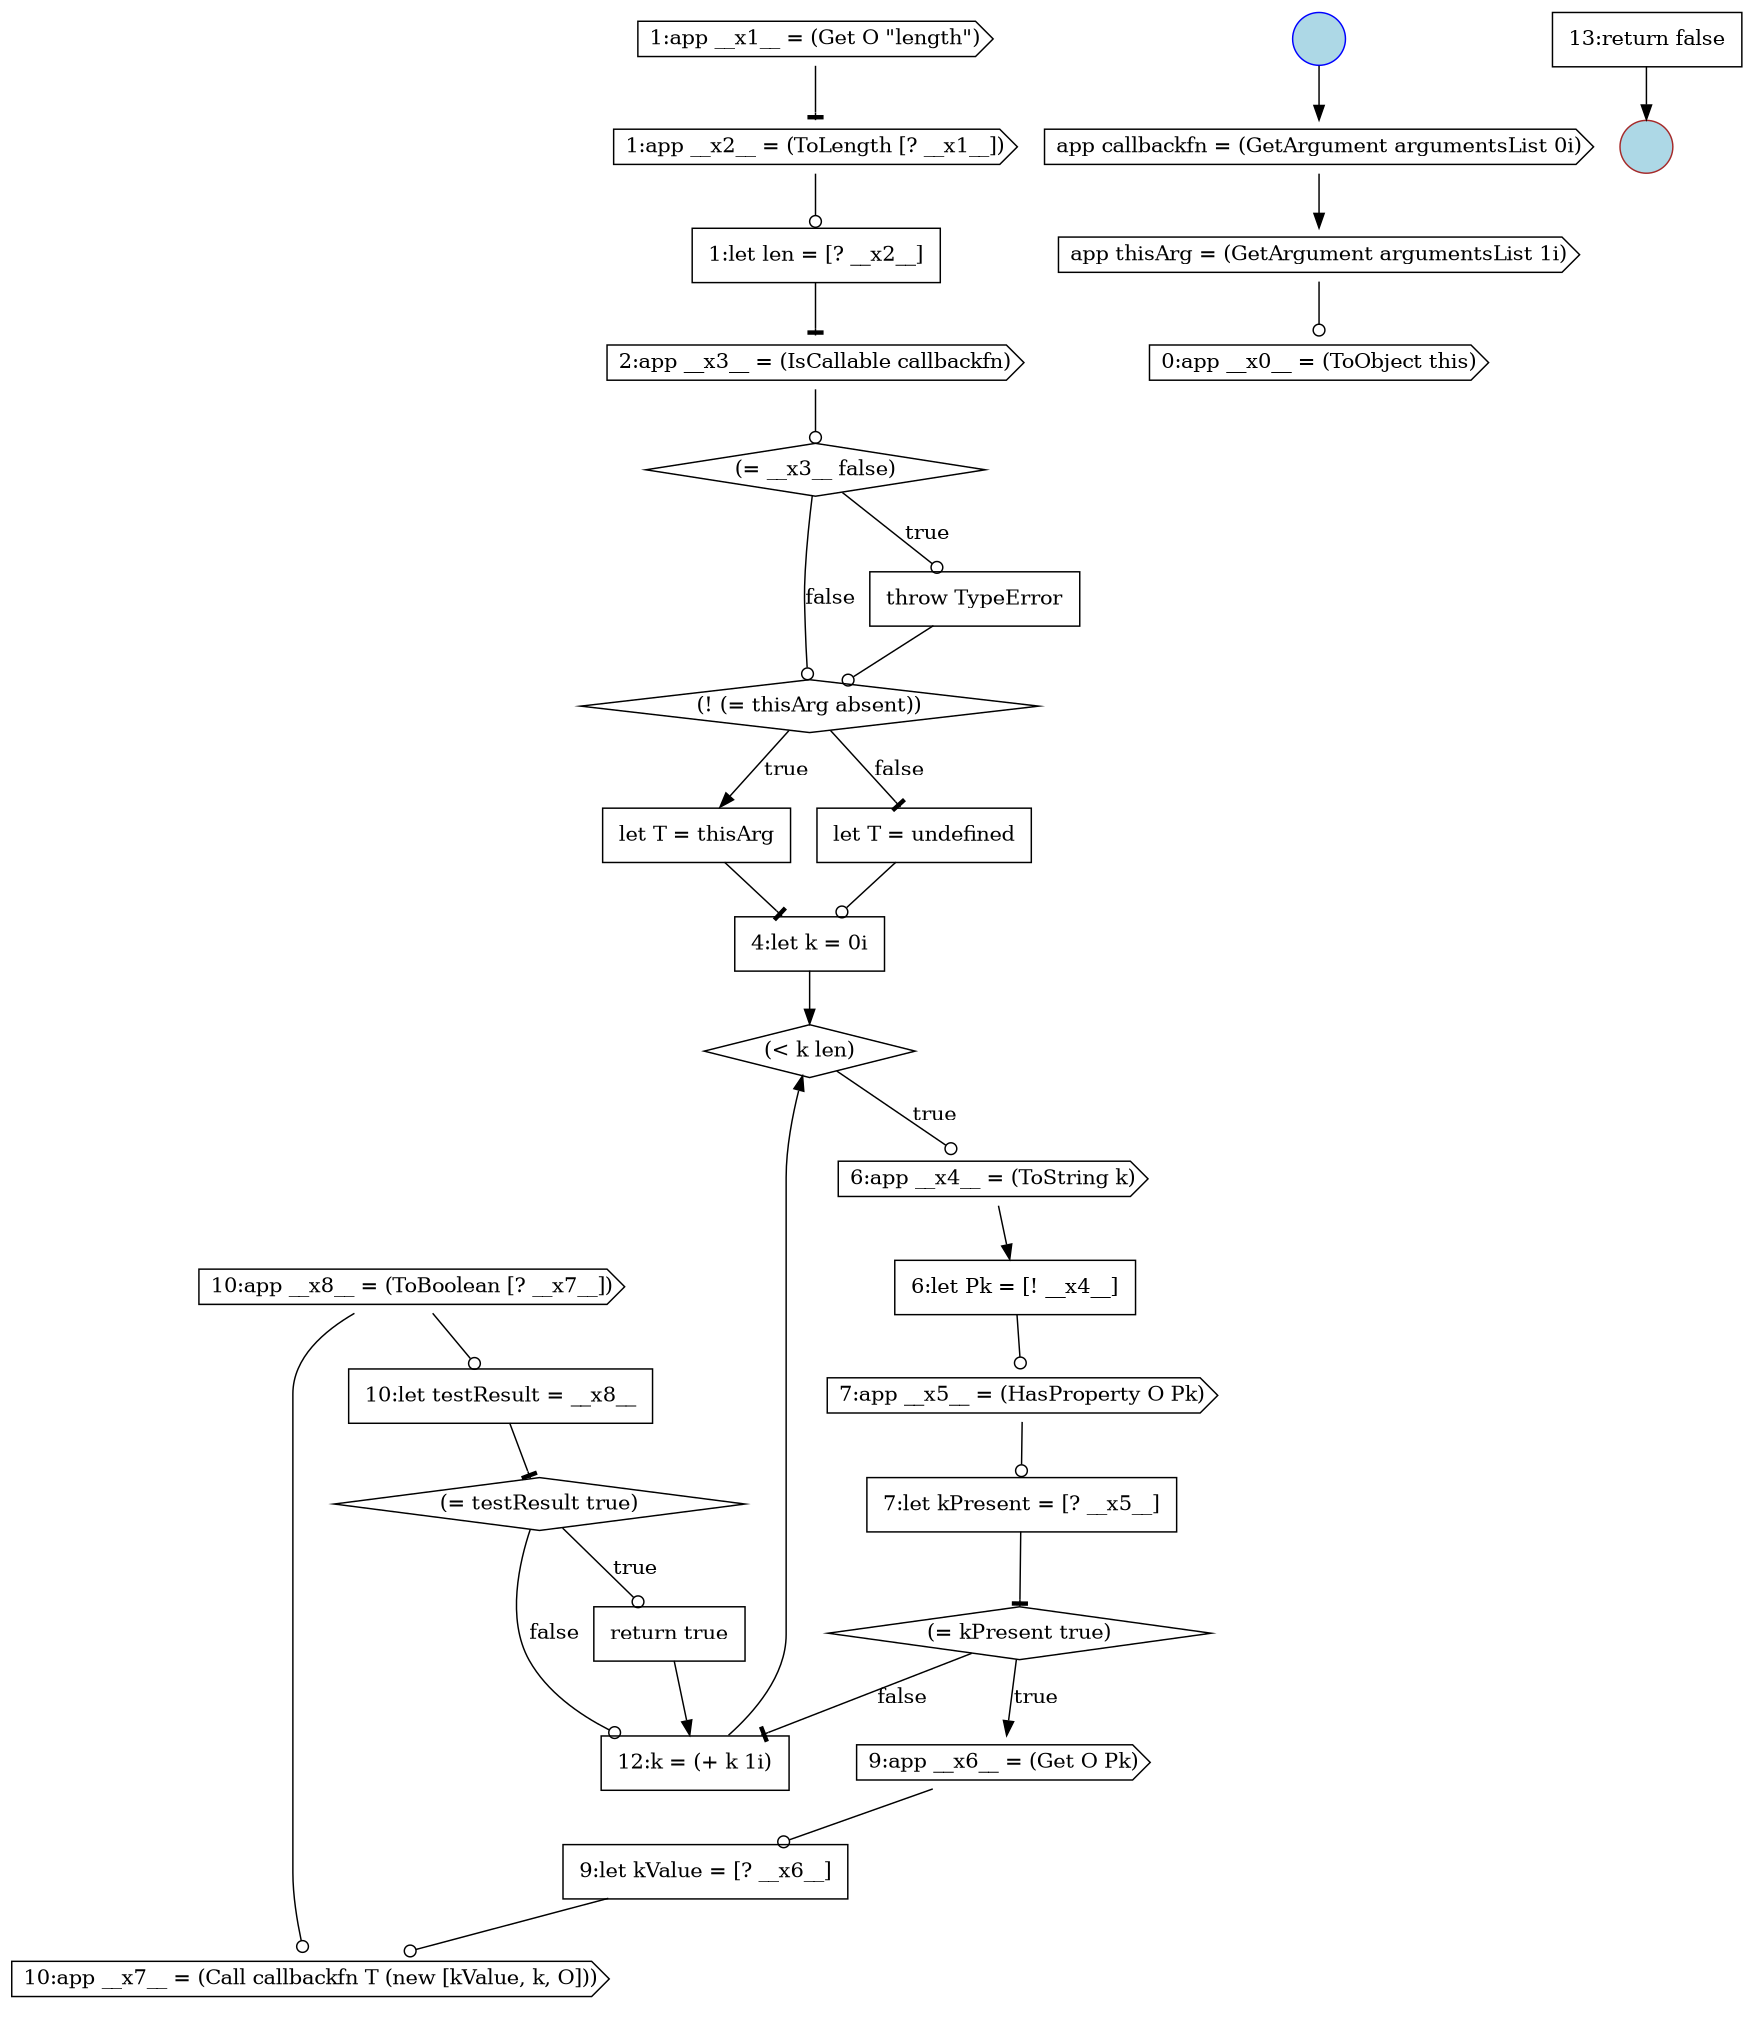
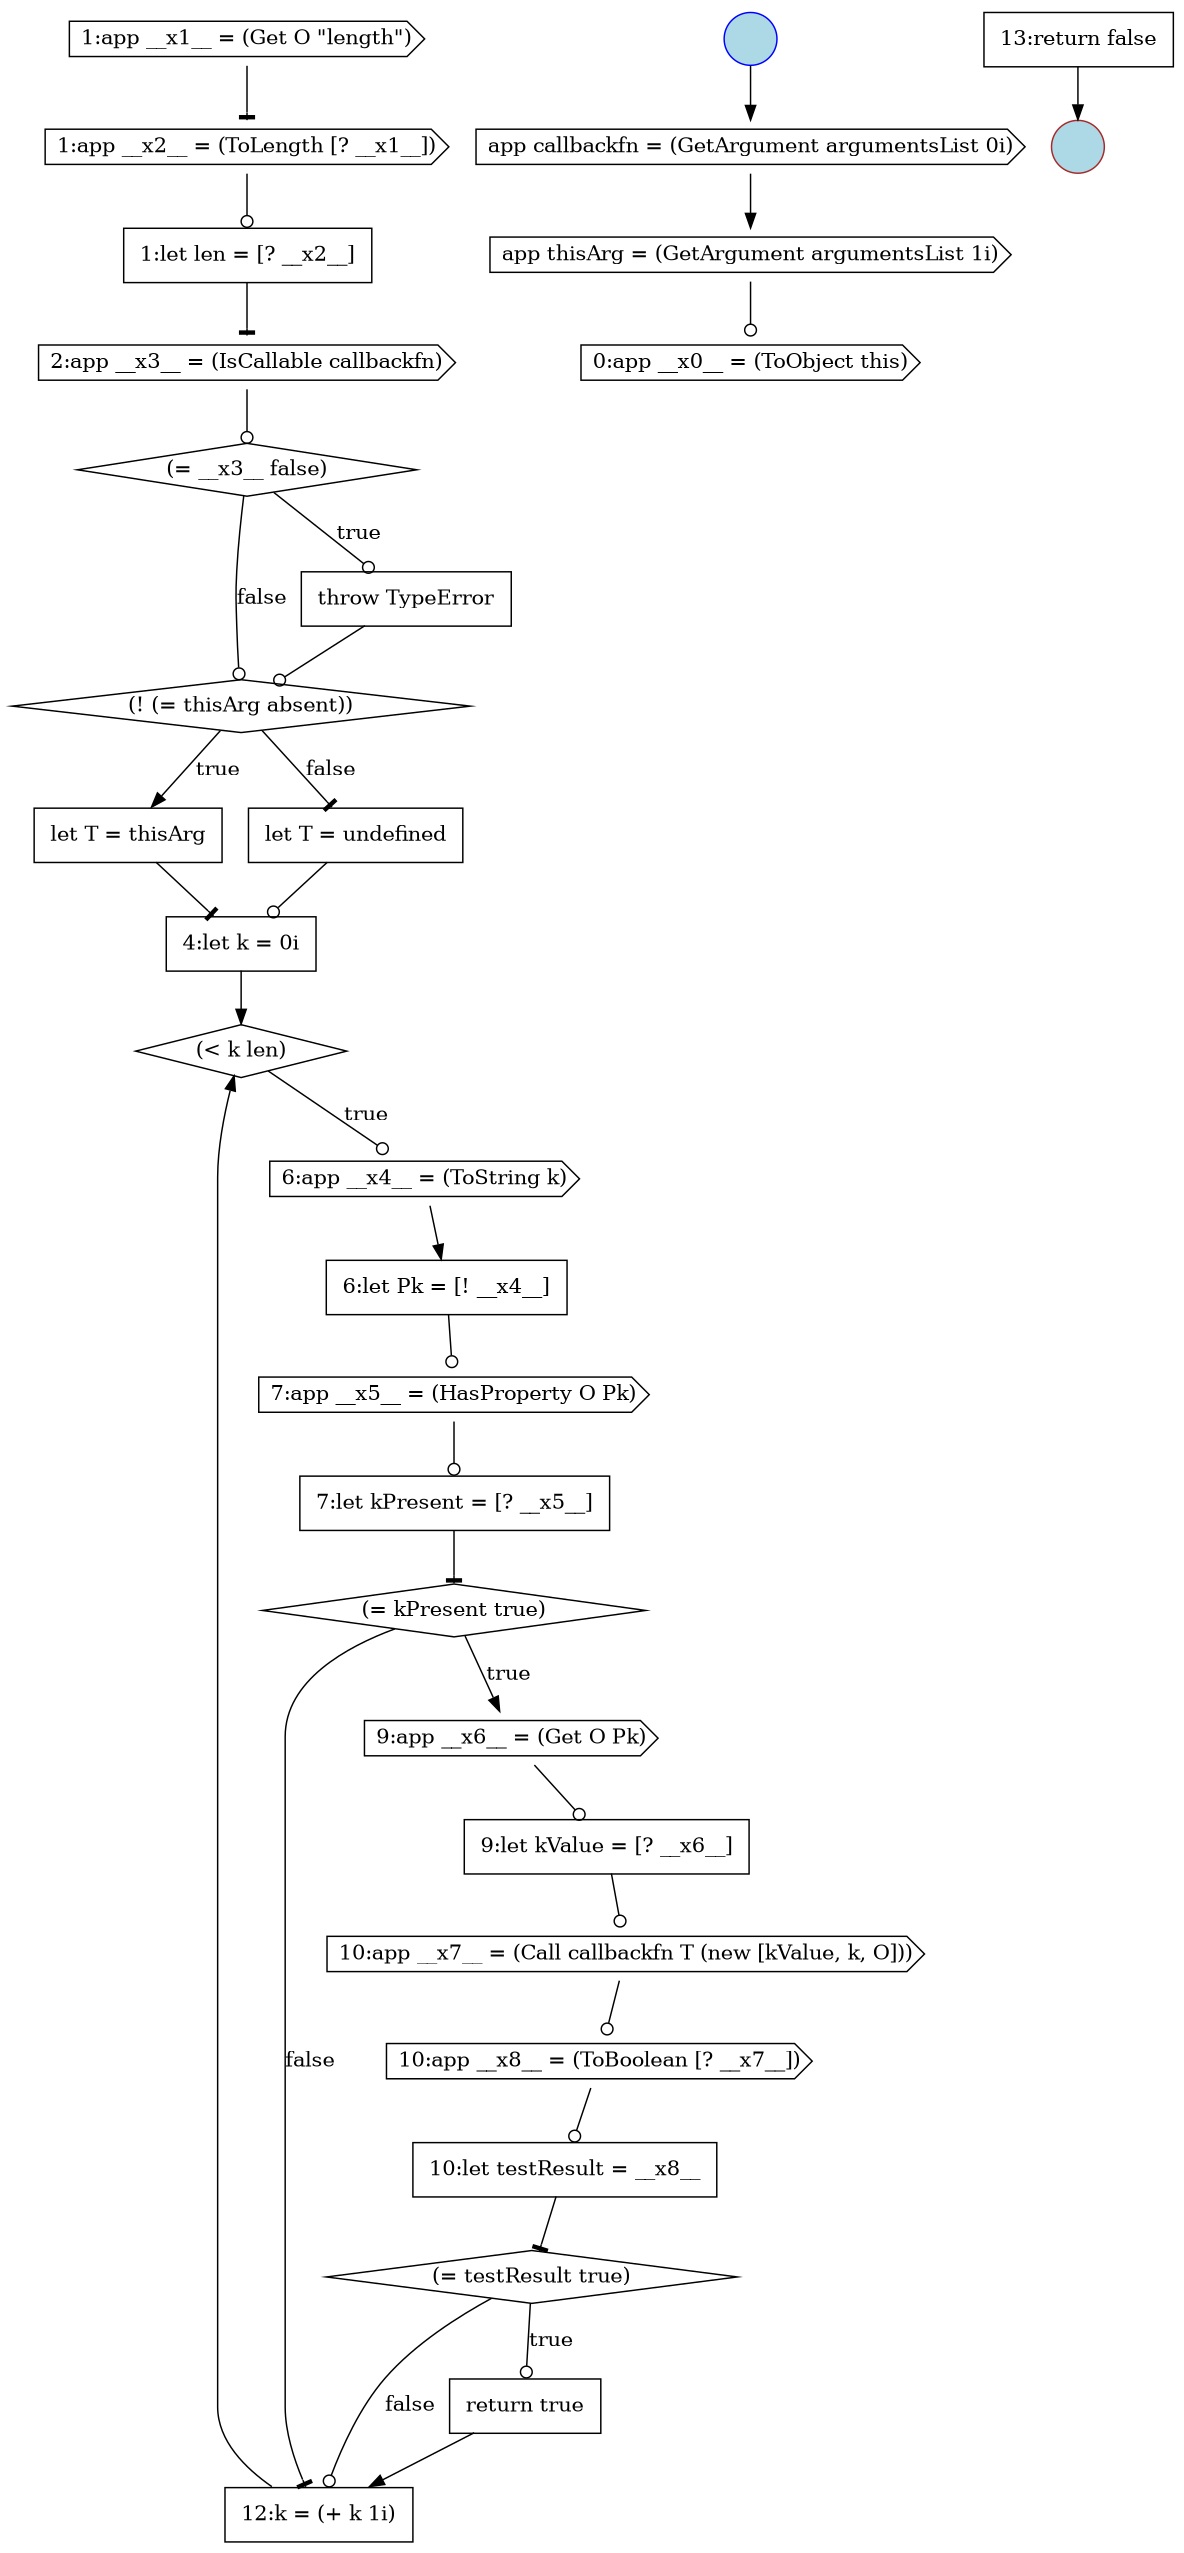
edge "10:app __x8__ = (ToBoolean [? __x7__])" -> "10:app __x7__ = (Call callbackfn T (new [kValue, k, O]))": reversed
